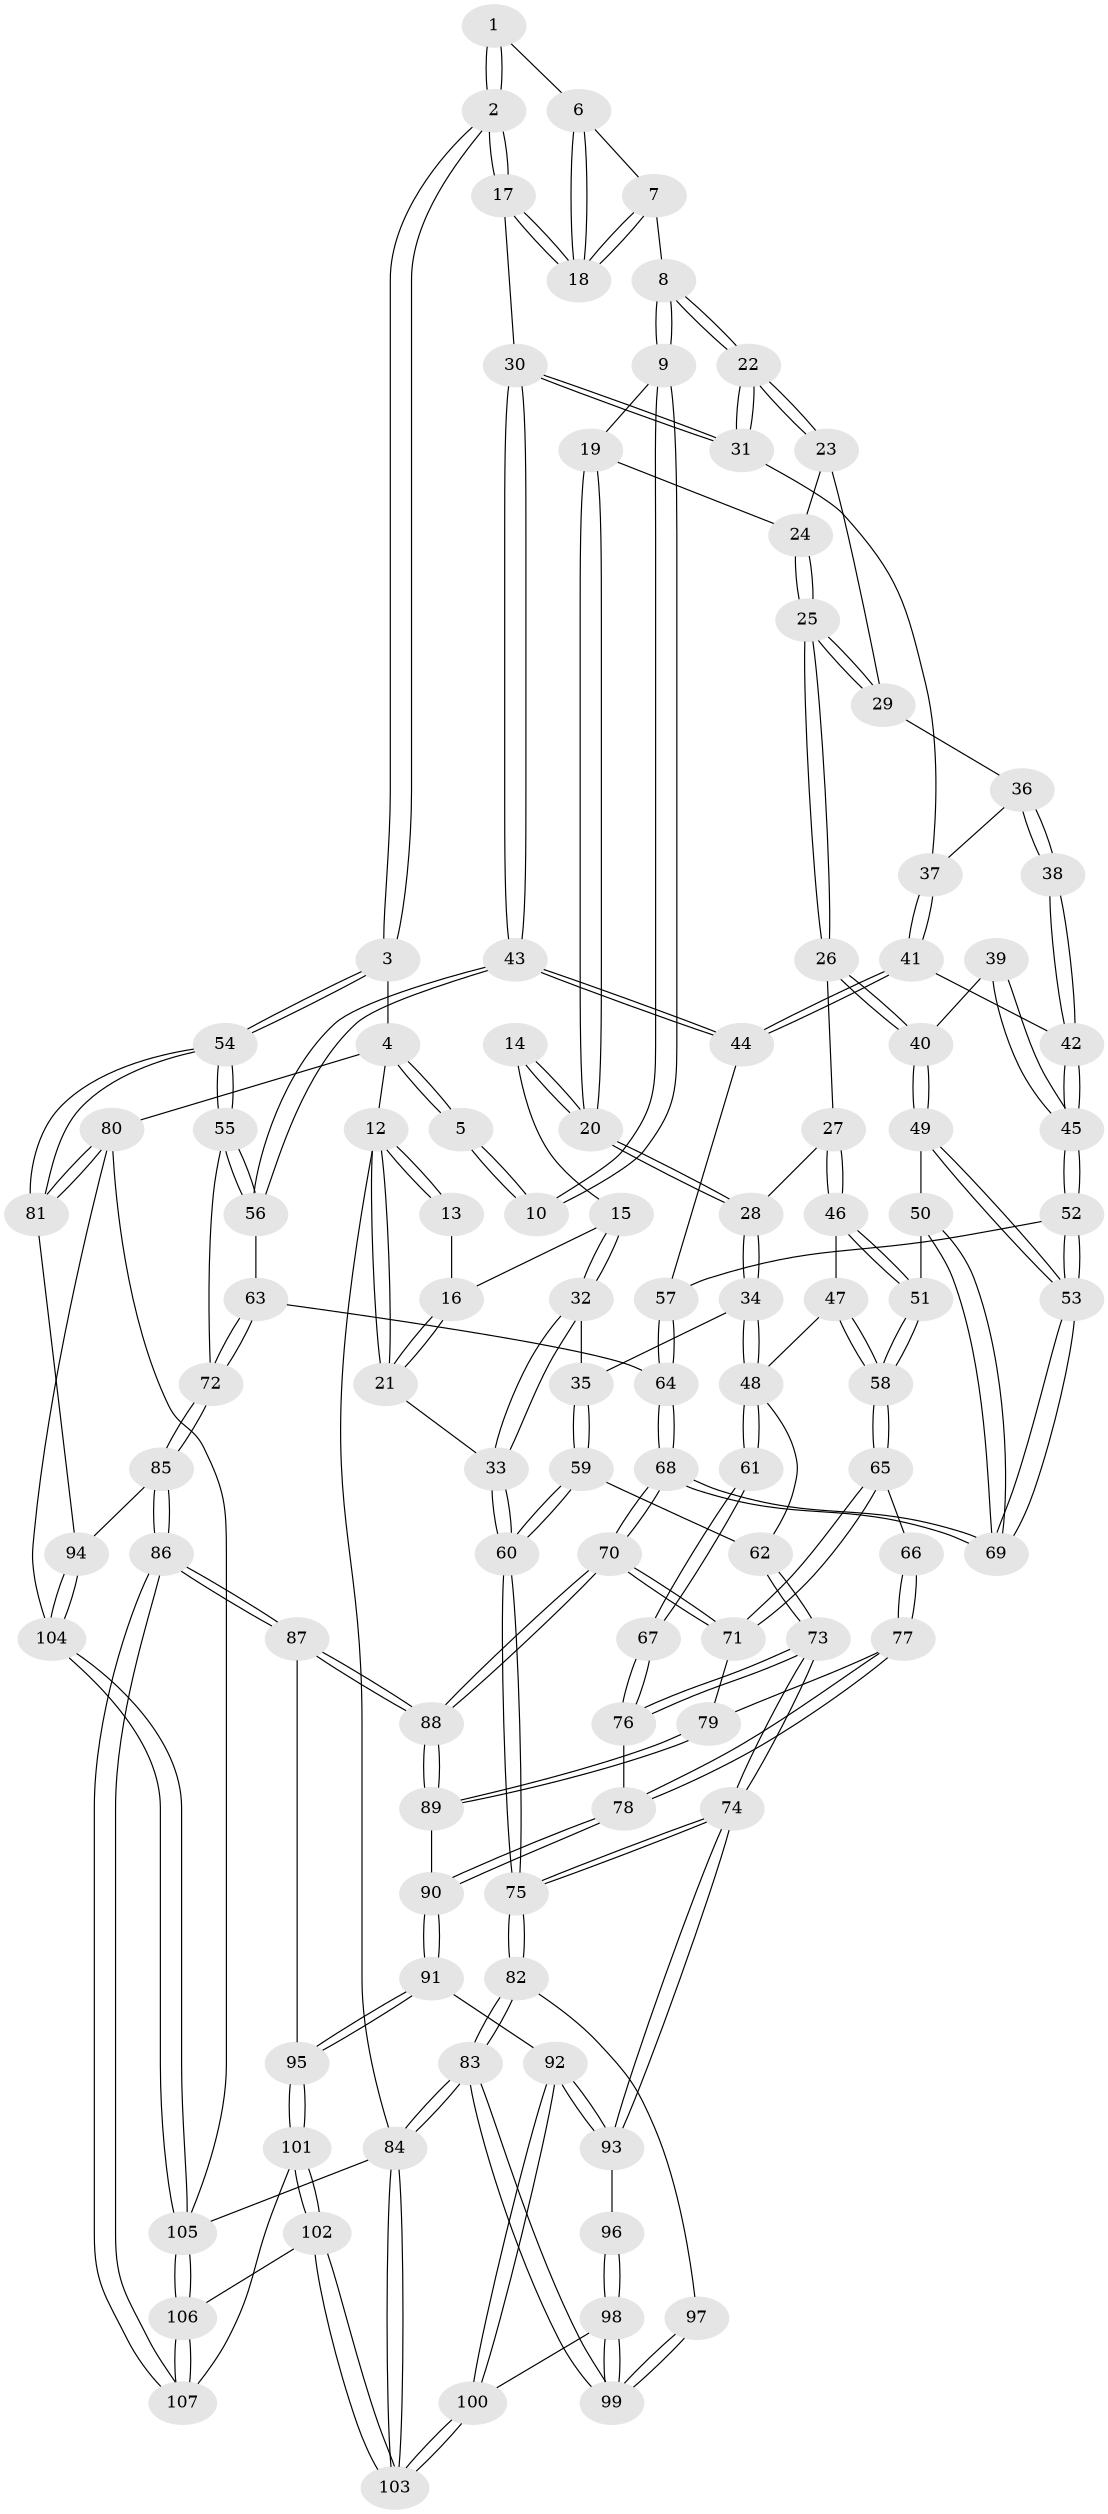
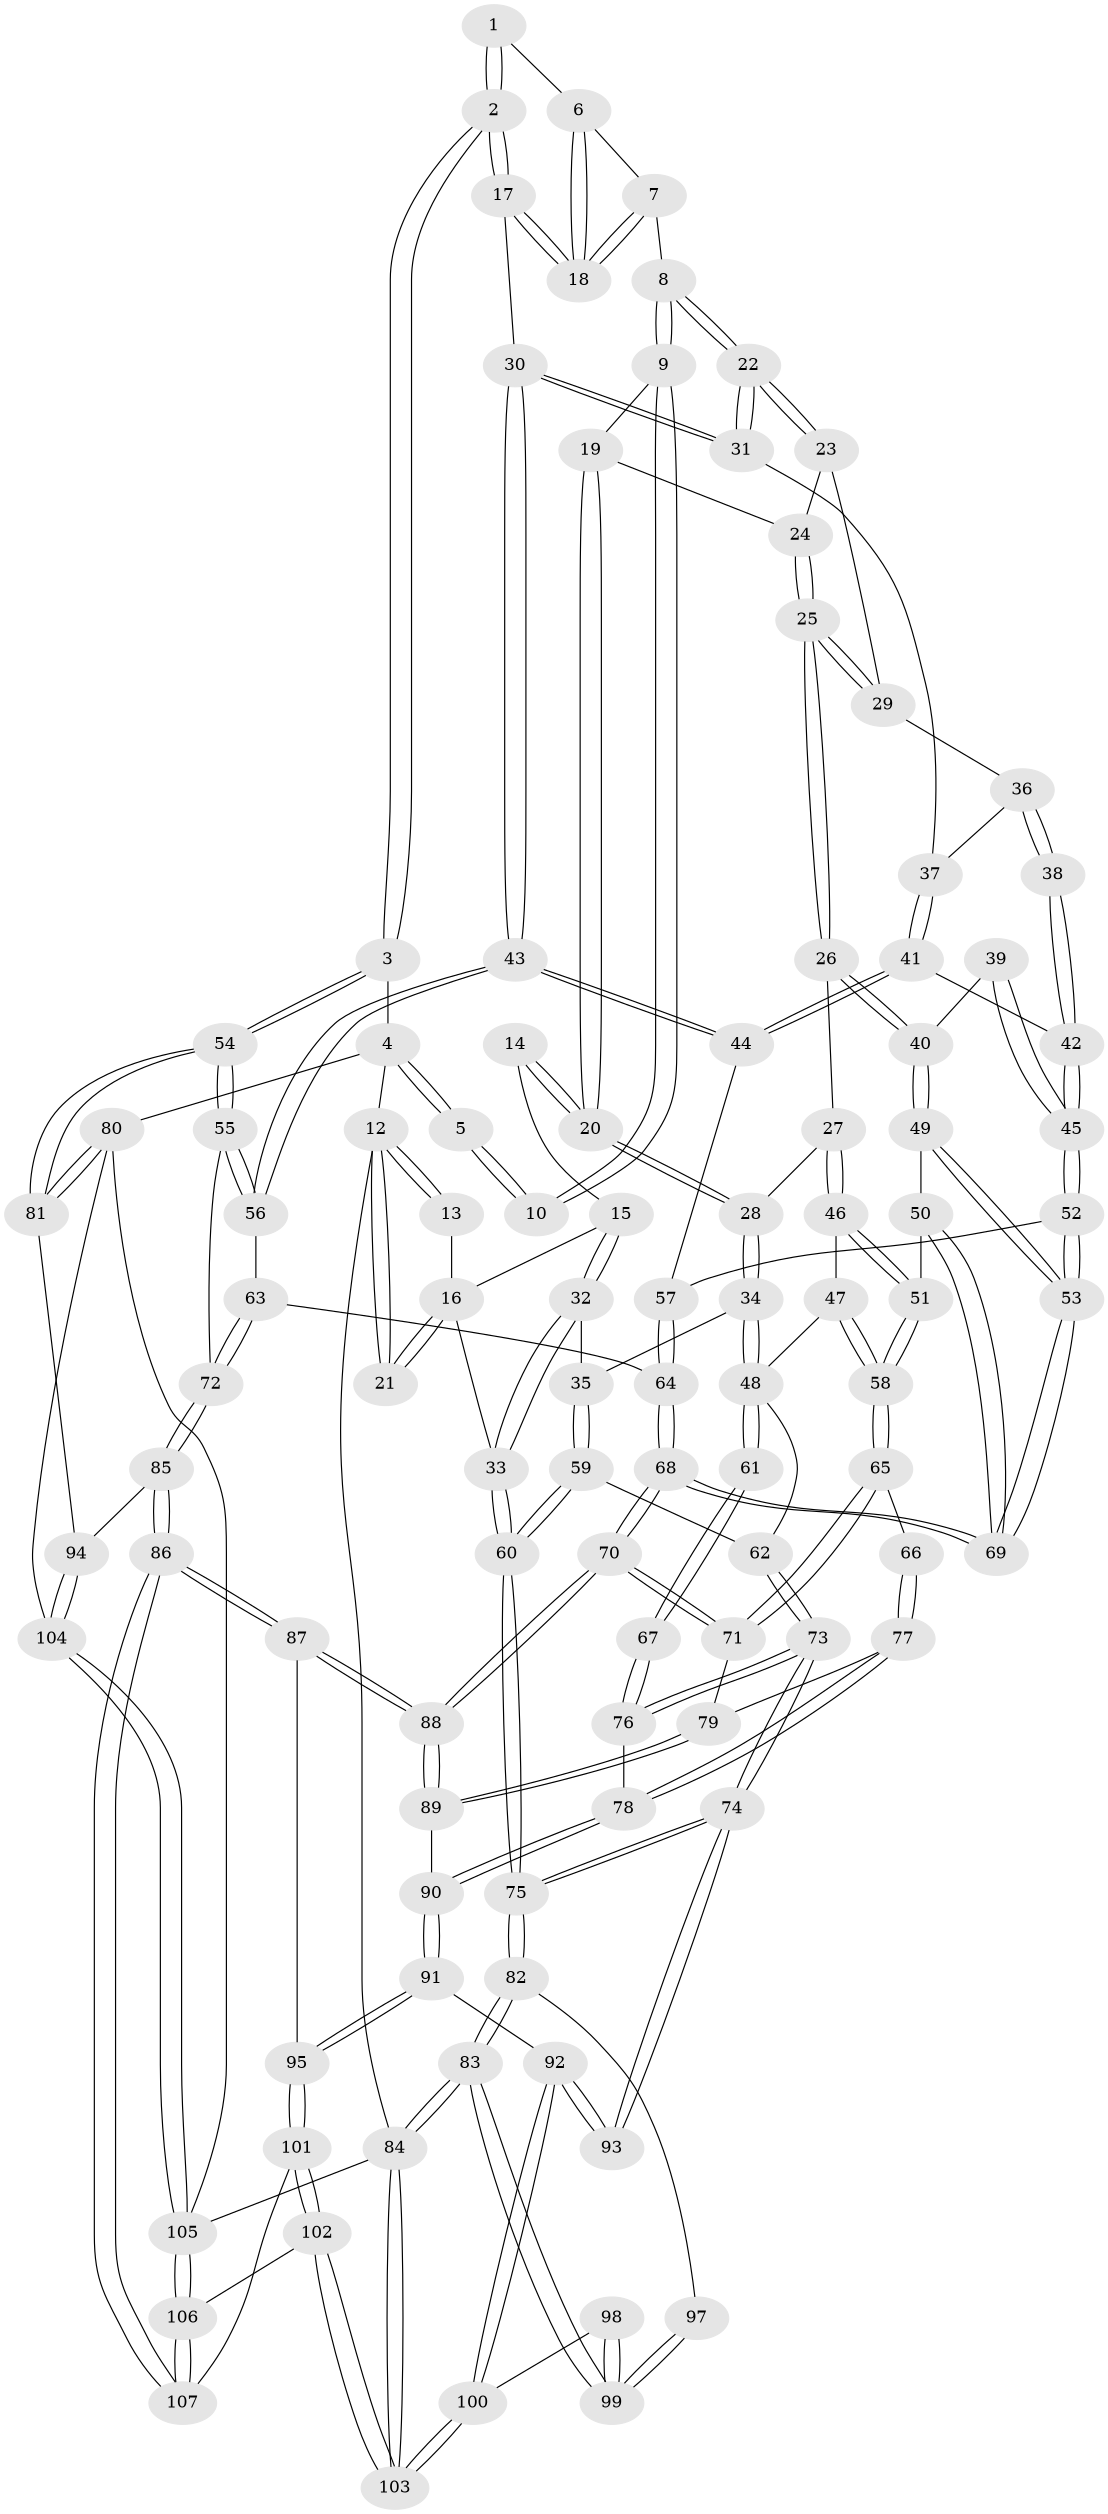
edge "21" -- "33": now "16" -- "33"
node "96": removed
